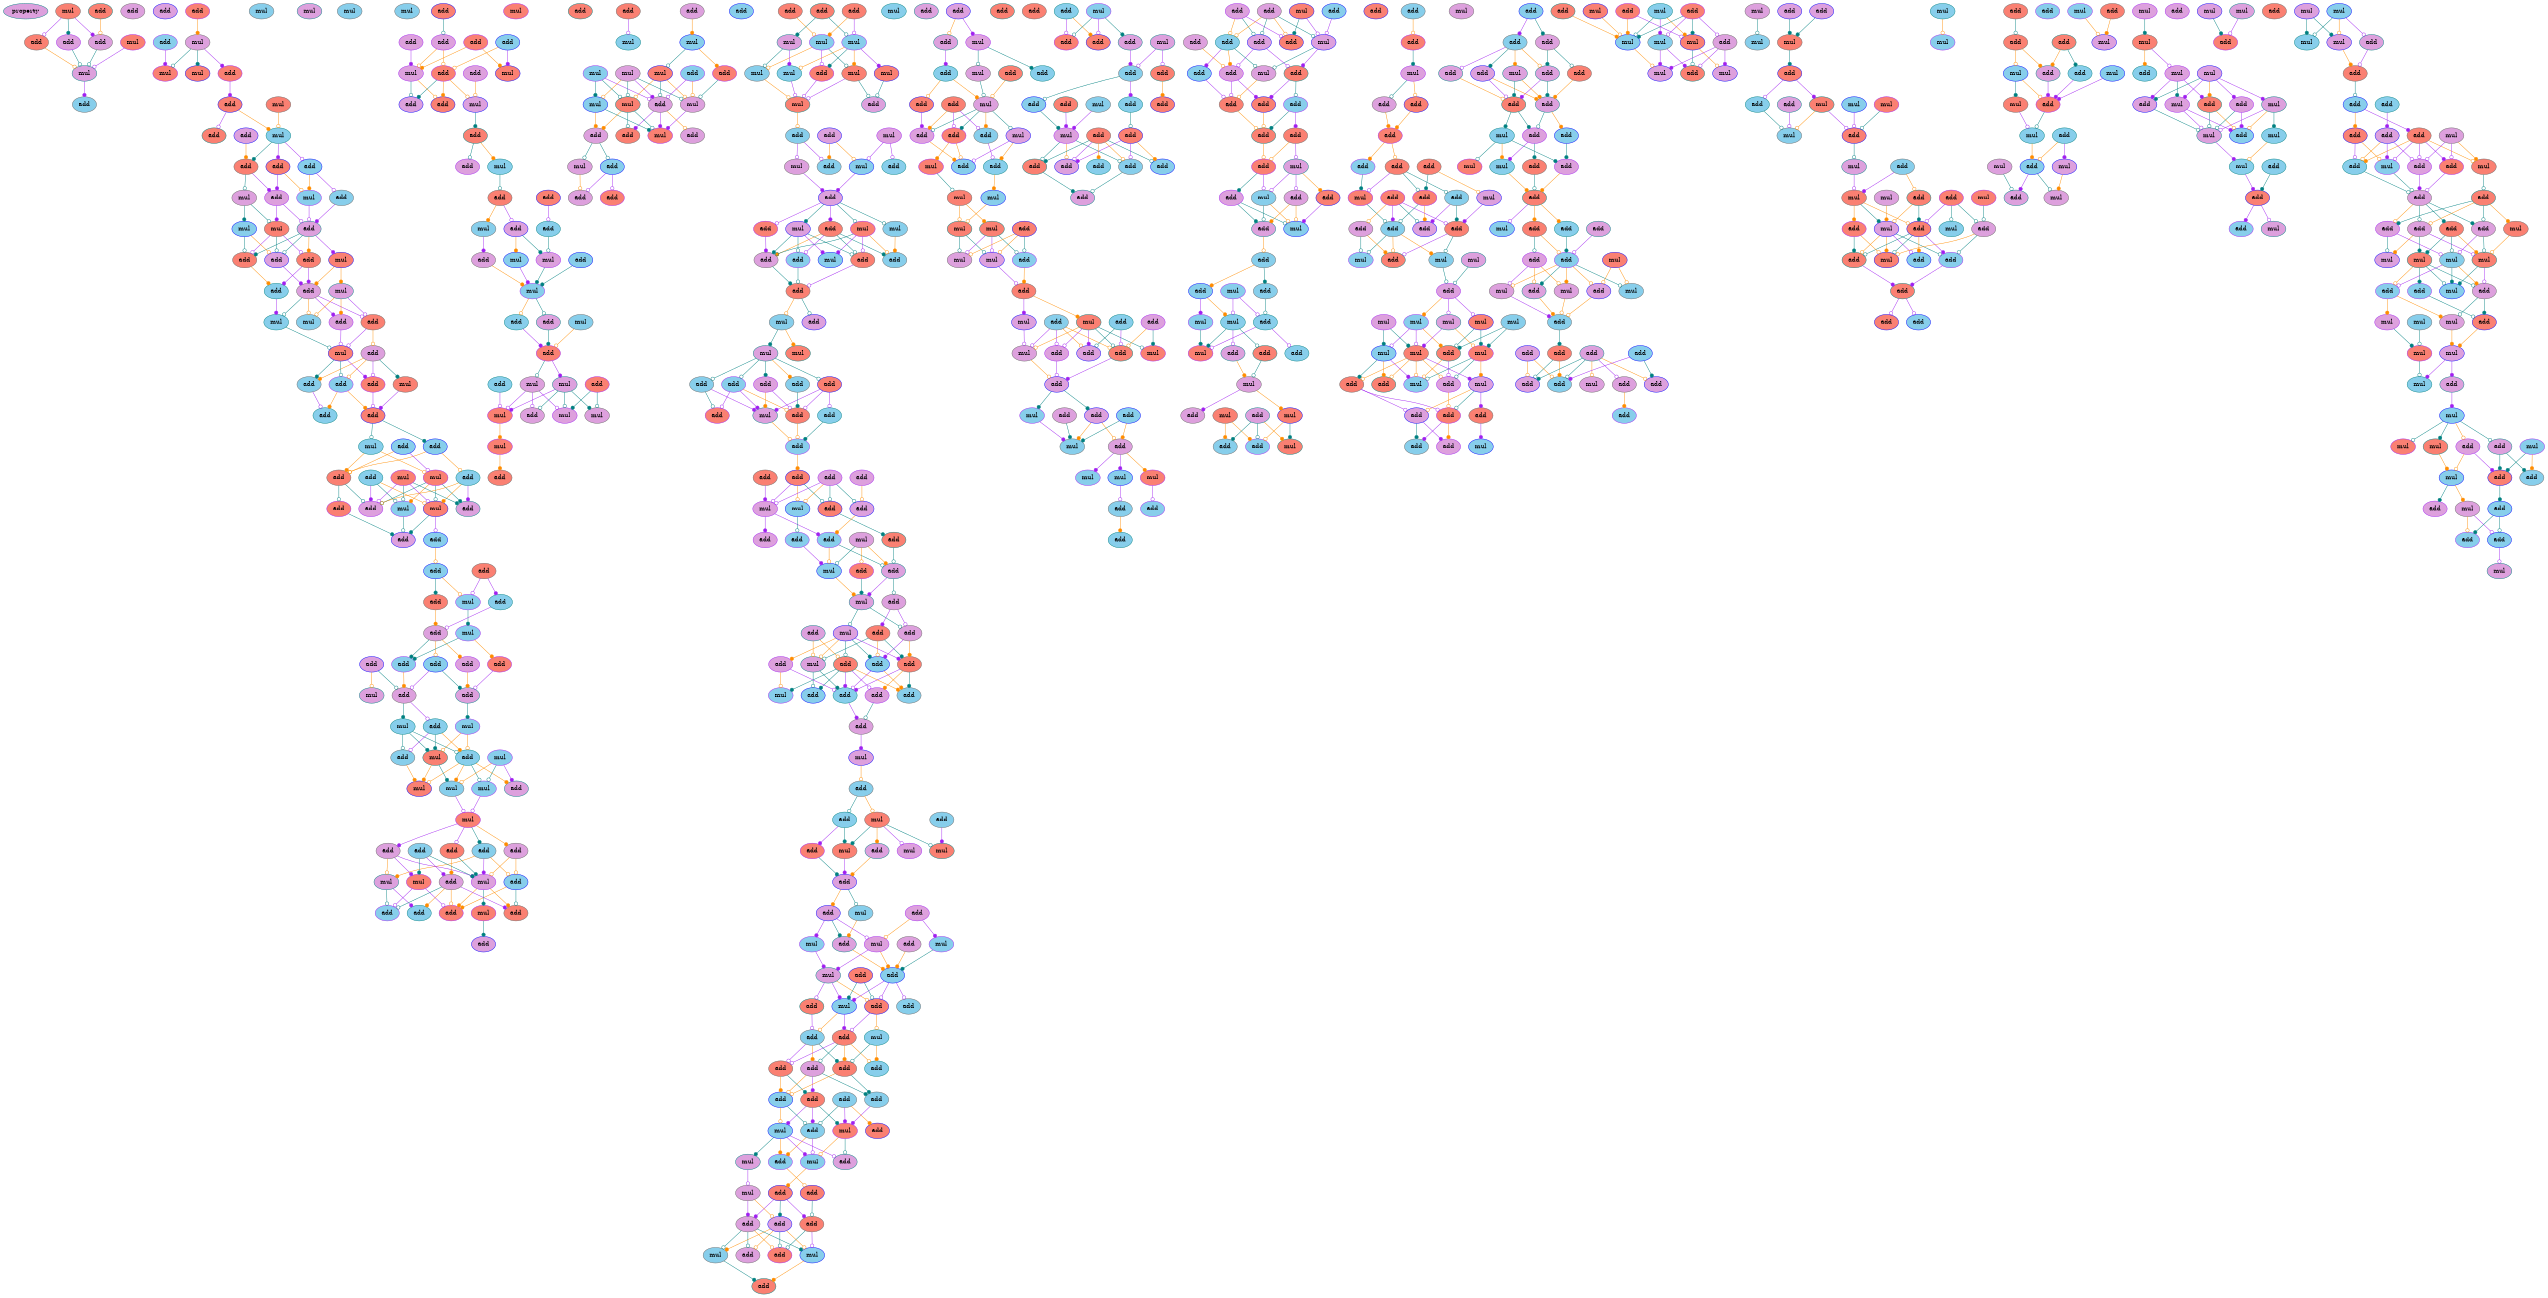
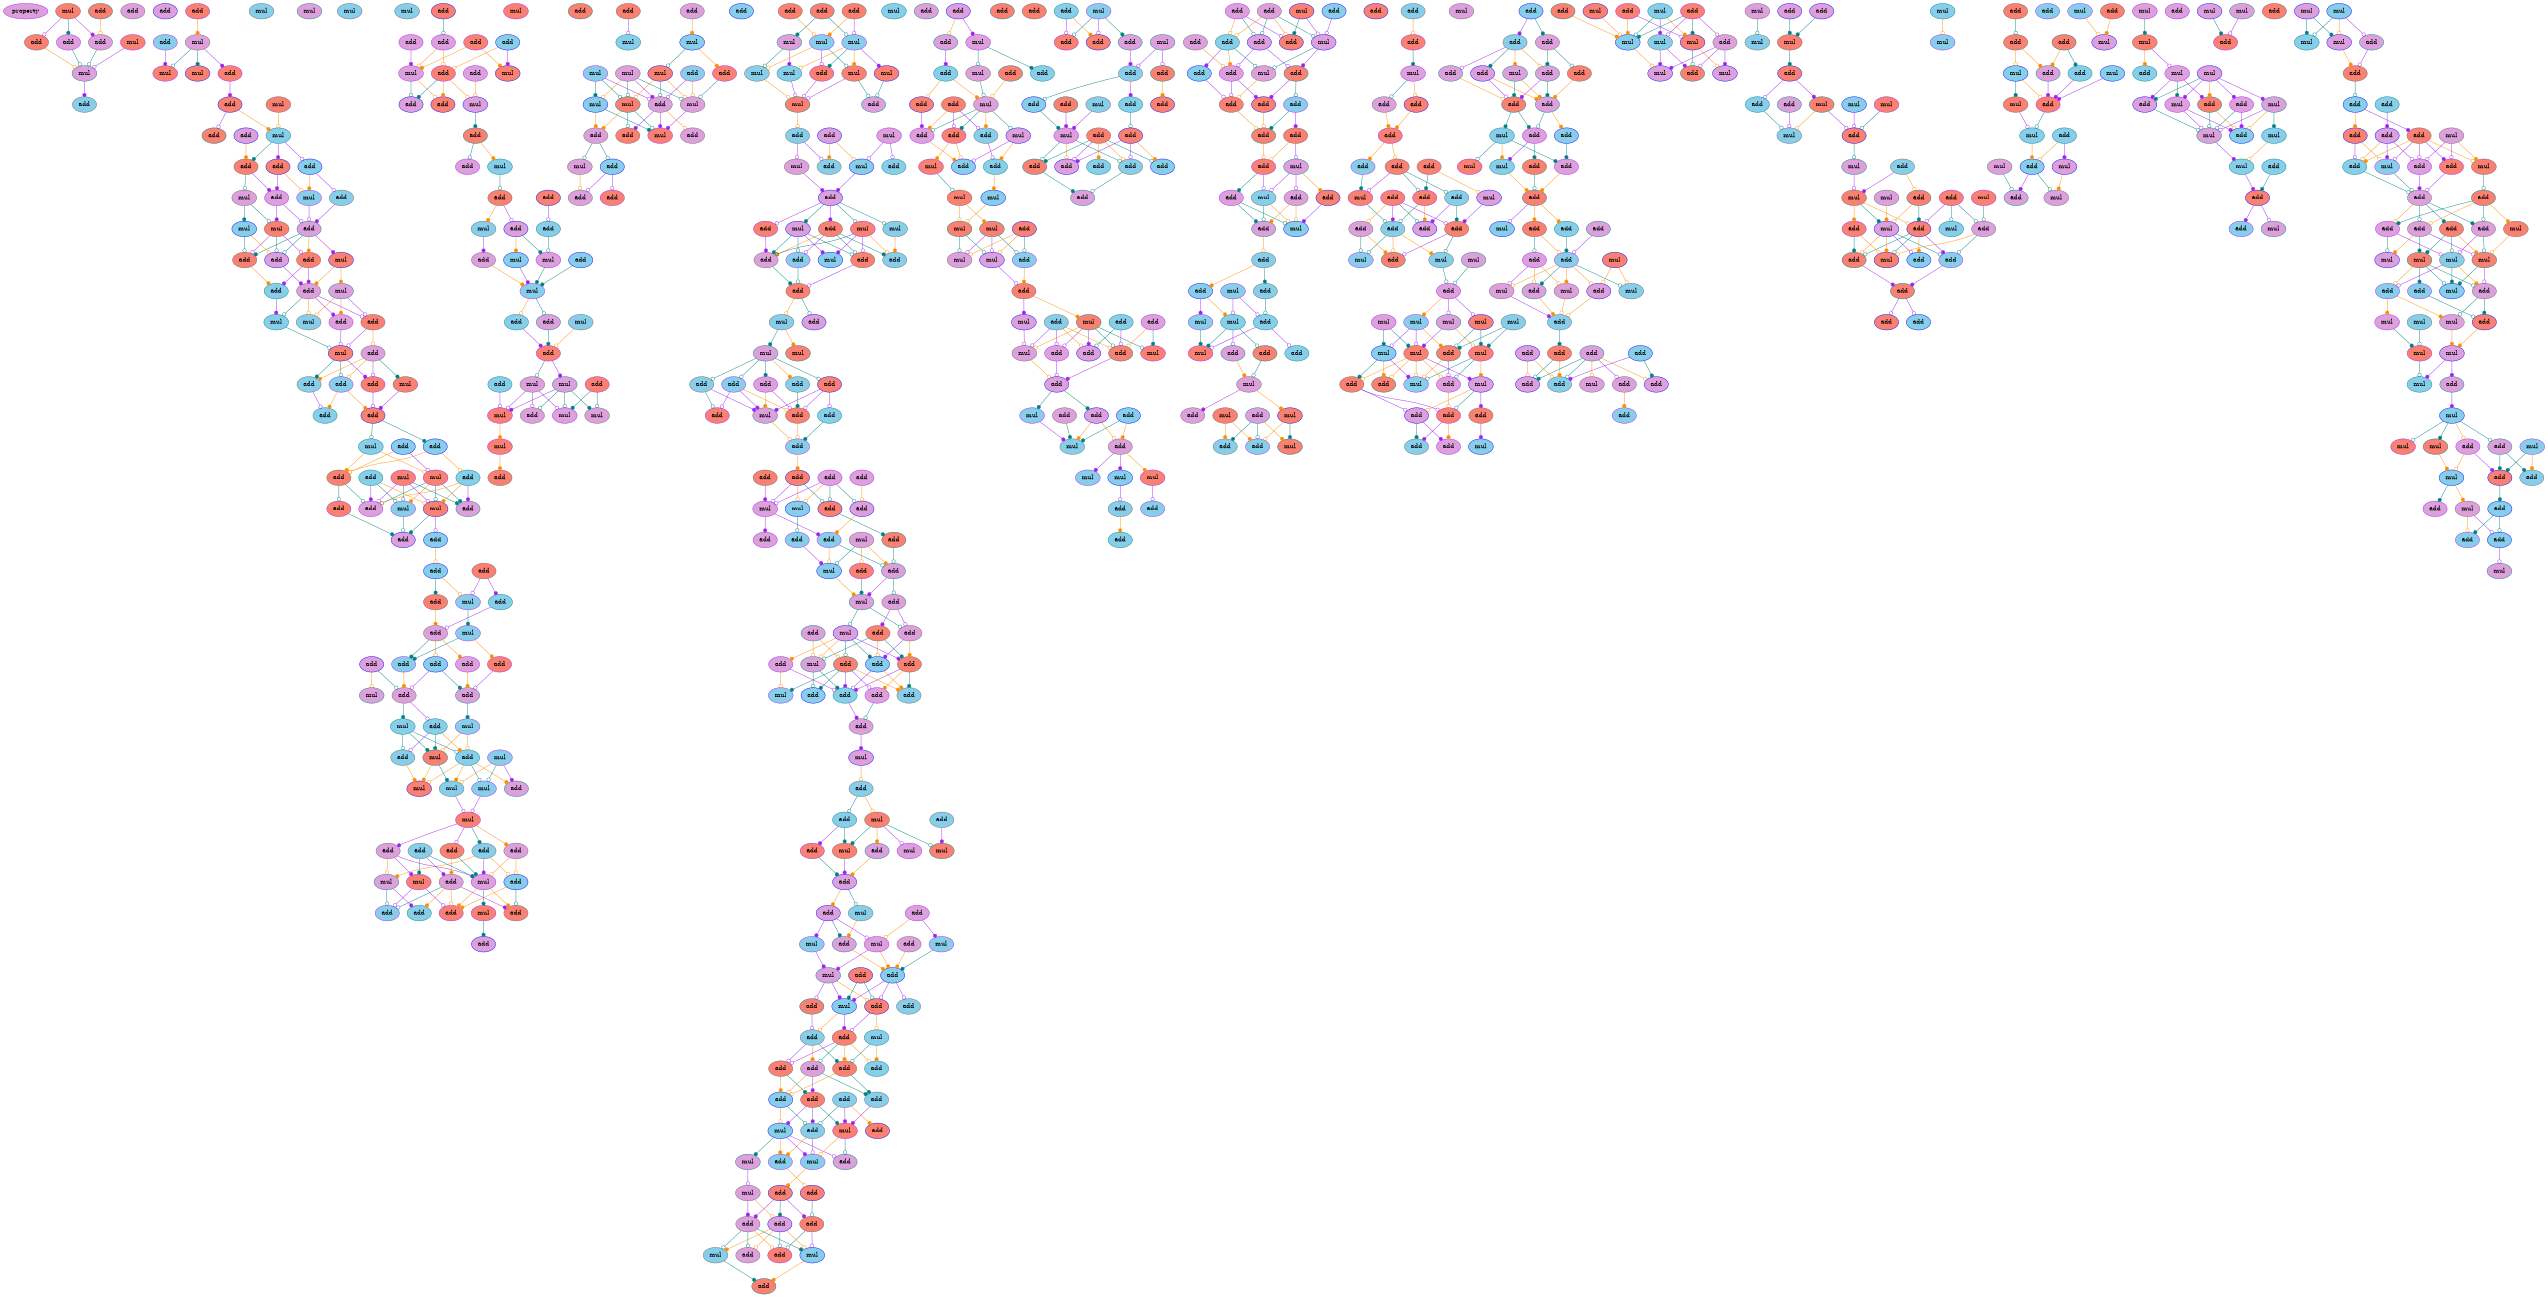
node "property": color teal -> purple
